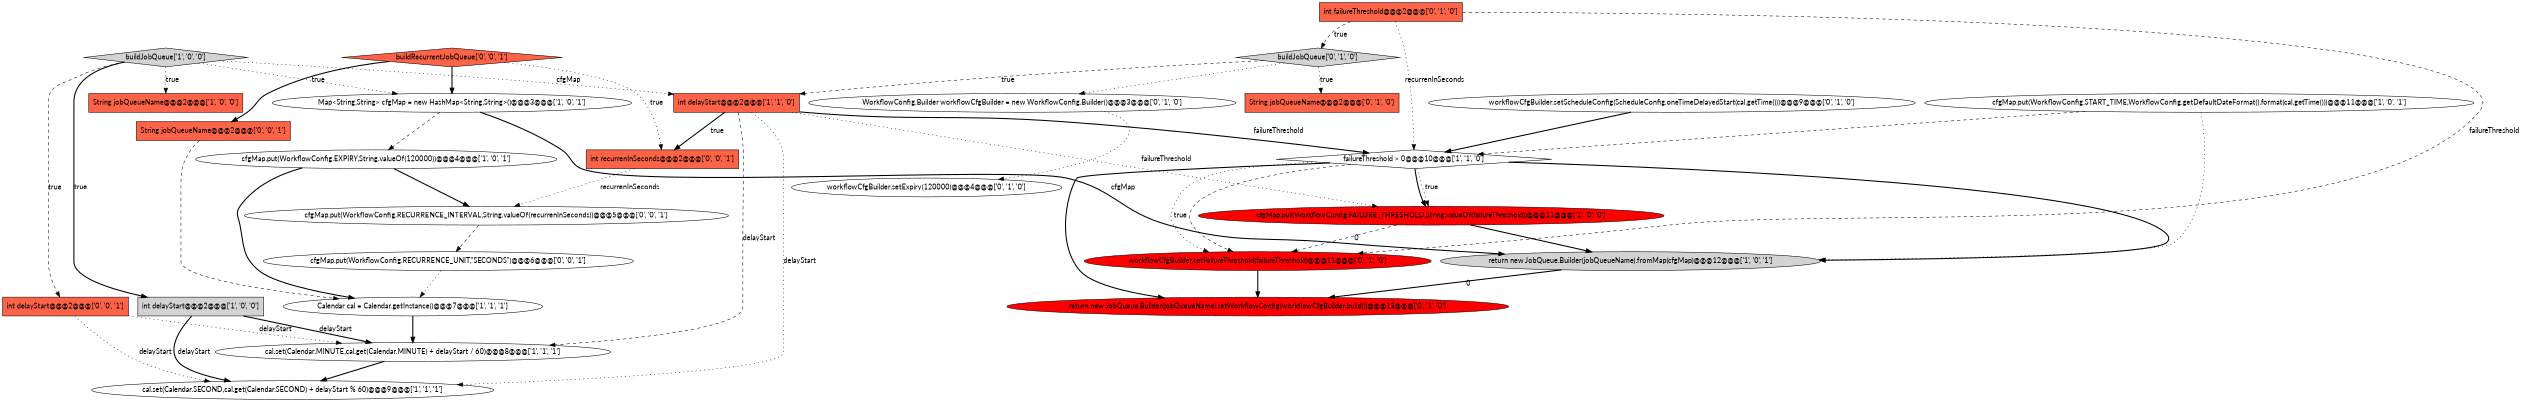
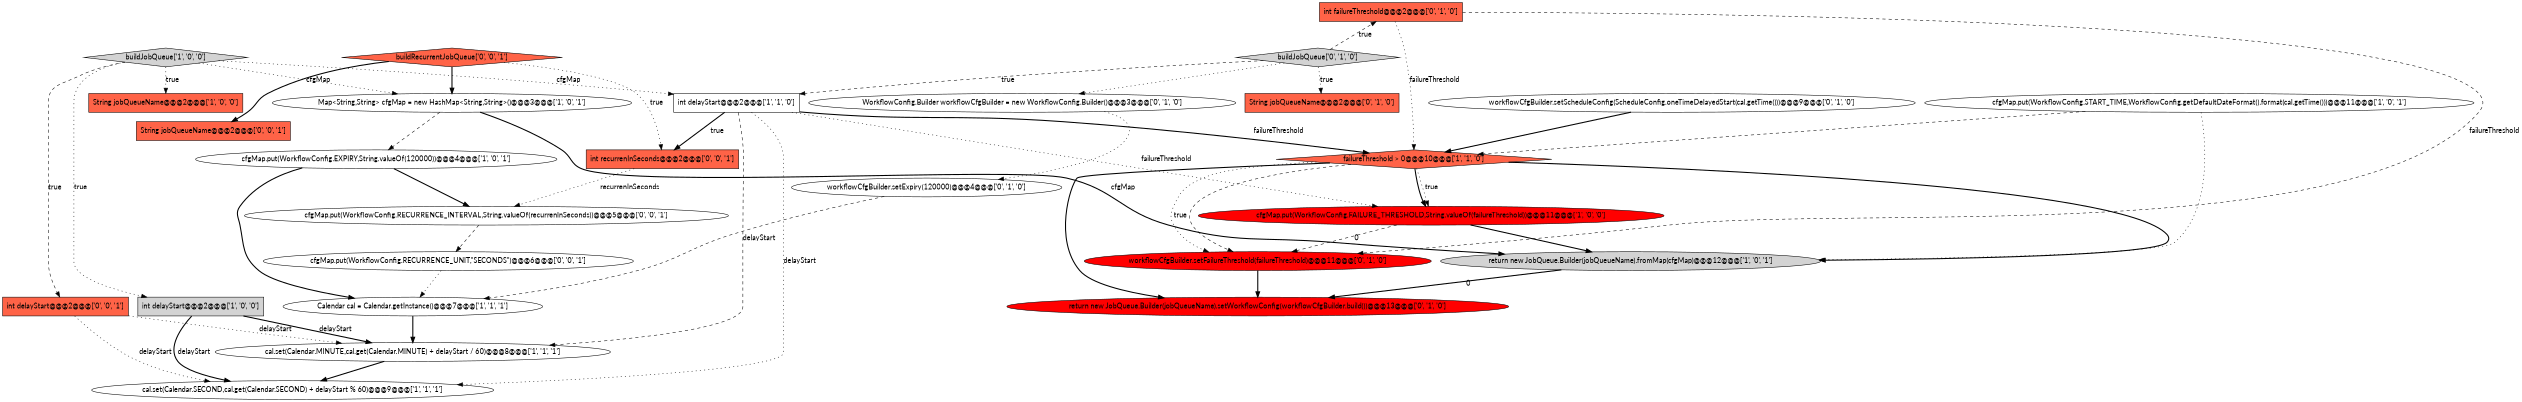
edge "int failureThreshold@@@2@@@['0', '1', '0']" -> "buildJobQueue['0', '1', '0']": reversed
edge "buildRecurrentJobQueue['0', '0', '1']" -> "String jobQueueName@@@2@@@['0', '0', '1']": label "true" -> "cfgMap"
edge "int failureThreshold@@@2@@@['0', '1', '0']" -> "failureThreshold > 0@@@10@@@['1', '1', '0']": label "recurrenInSeconds" -> "failureThreshold"
node "int delayStart@@@2@@@['1', '1', '0']": fillcolor tomato -> white
node "failureThreshold > 0@@@10@@@['1', '1', '0']": fillcolor white -> tomato
edge "buildJobQueue['1', '0', '0']" -> "int delayStart@@@2@@@['1', '0', '0']": style bold -> dotted
edge "String jobQueueName@@@2@@@['0', '0', '1']" -> "Calendar cal = Calendar.getInstance()@@@7@@@['1', '1', '1']": now "workflowCfgBuilder.setExpiry(120000)@@@4@@@['0', '1', '0']" -> "Calendar cal = Calendar.getInstance()@@@7@@@['1', '1', '1']"
